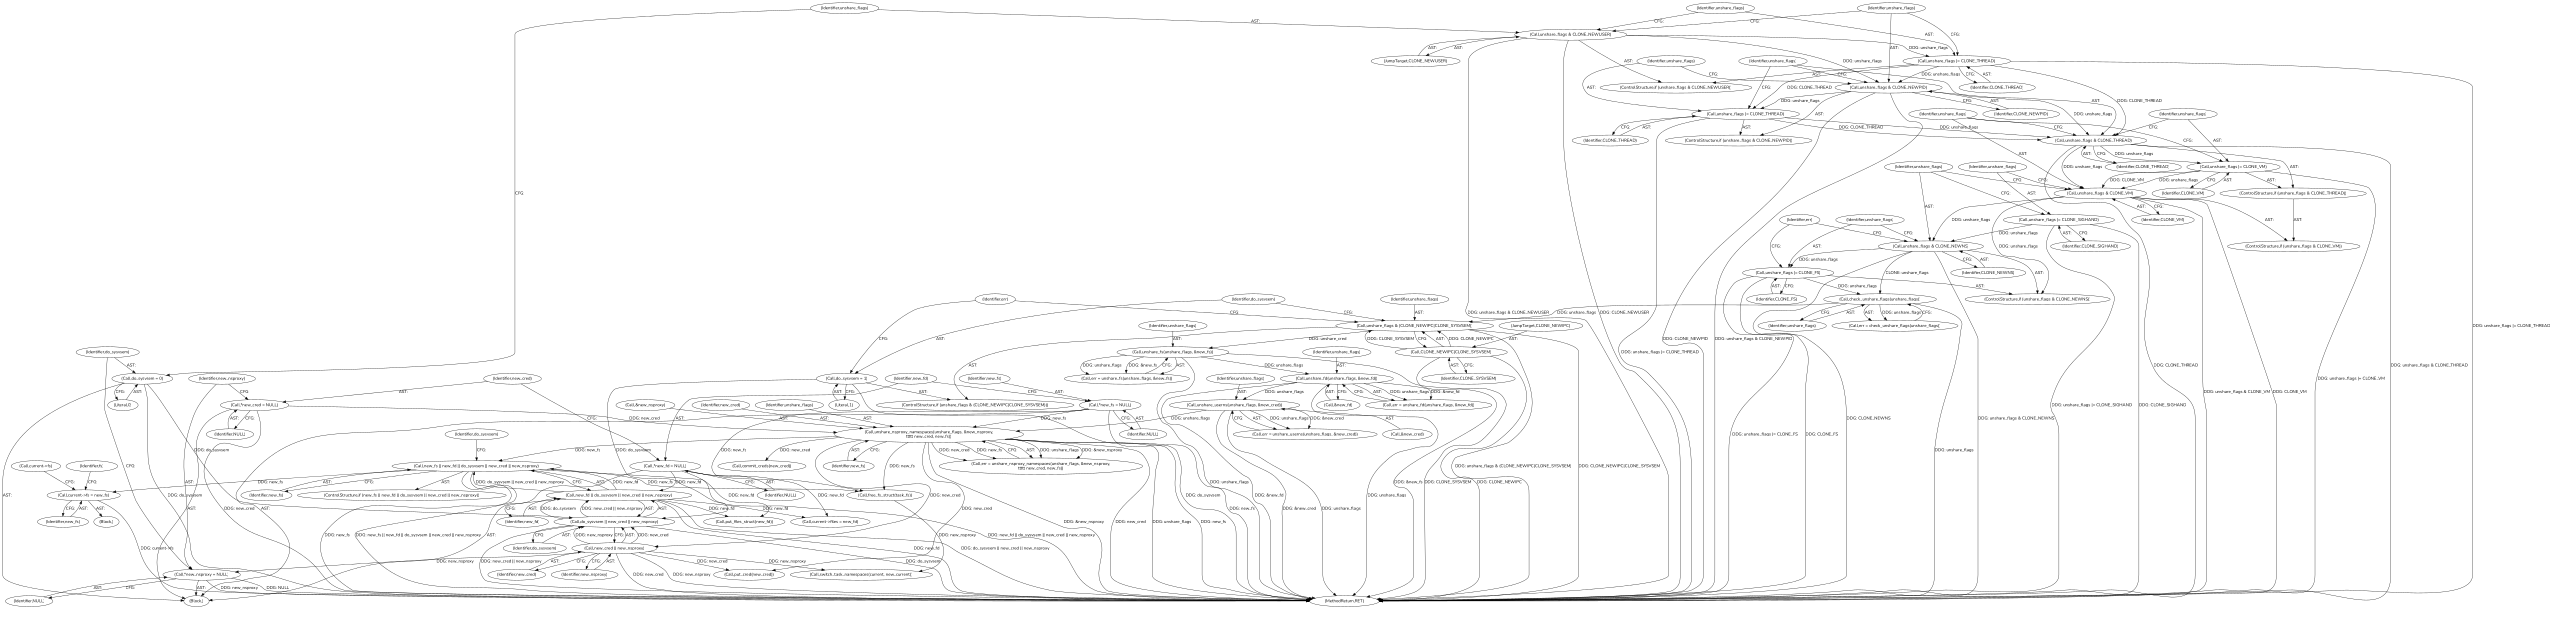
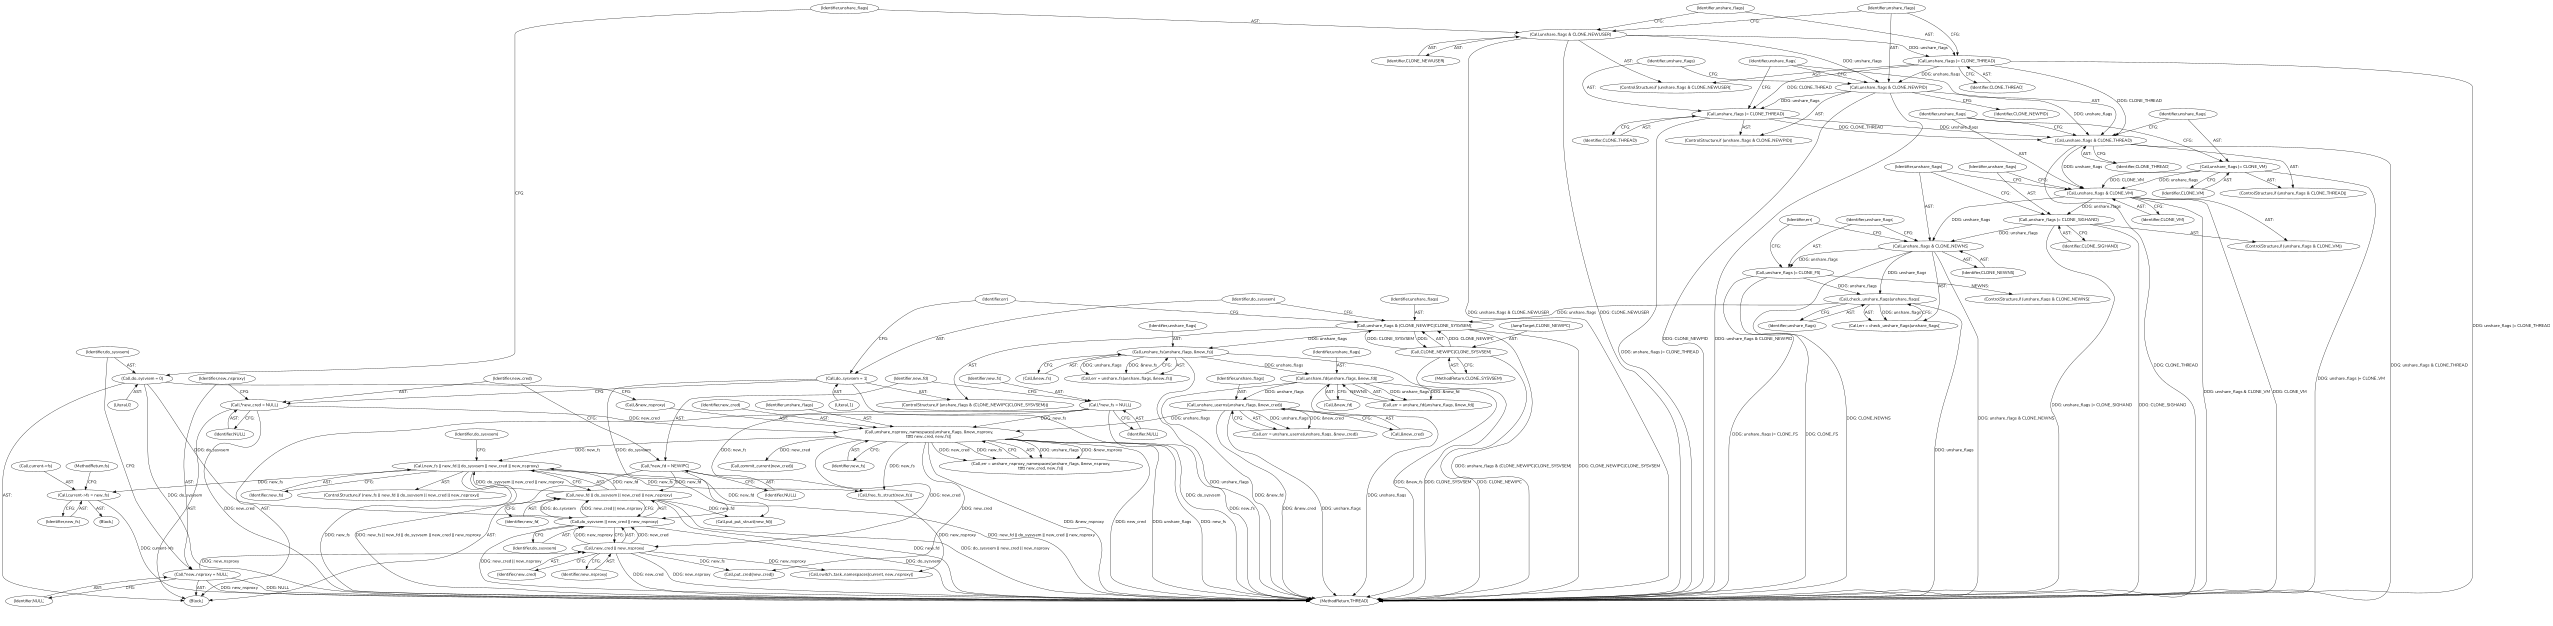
node "(JumpTarget,CLONE_NEWUSER)": label "(JumpTarget,CLONE_NEWUSER)" -> "(Identifier,CLONE_NEWUSER)"
edge "(Identifier,CLONE_NEWPID)" -> "(Call,unshare_flags & CLONE_NEWPID)": removed, label "AST:"
edge "(Call,unshare_flags & CLONE_THREAD)" -> "(Call,unshare_flags |= CLONE_VM)": removed, label "DDG: unshare_flags"
edge "(ControlStructure,if (unshare_flags & CLONE_THREAD))" -> "(ControlStructure,if (unshare_flags & CLONE_VM))": now "(Call,unshare_flags |= CLONE_SIGHAND)" -> "(ControlStructure,if (unshare_flags & CLONE_VM))"
edge "(Call,unshare_flags & CLONE_VM)" -> "(ControlStructure,if (unshare_flags & CLONE_NEWNS))": now "(Call,unshare_flags & CLONE_VM)" -> "(Call,unshare_flags |= CLONE_SIGHAND)"
edge "(Call,unshare_flags & CLONE_NEWNS)" -> "(ControlStructure,if (unshare_flags & CLONE_NEWNS))": now "(Call,unshare_flags & CLONE_NEWNS)" -> "(Call,err = check_unshare_flags(unshare_flags))"
edge "(Call,unshare_flags & CLONE_NEWNS)" -> "(Identifier,CLONE_NEWNS)": label "CFG: " -> "AST: "
edge "(Call,unshare_flags & CLONE_NEWNS)" -> "(Call,check_unshare_flags(unshare_flags))": label "CLONE: unshare_flags" -> "DDG: unshare_flags"
edge "(Call,unshare_flags |= CLONE_FS)" -> "(ControlStructure,if (unshare_flags & CLONE_NEWNS))": label "AST: " -> "NEWNS: "
node "(Identifier,CLONE_FS)": removed
edge "(Call,unshare_flags & (CLONE_NEWIPC|CLONE_SYSVSEM))" -> "(Call,unshare_fs(unshare_flags, &new_fs))": label "DDG: unshare_cred" -> "DDG: unshare_flags"
edge "(Call,unshare_flags & (CLONE_NEWIPC|CLONE_SYSVSEM))" -> "(Call,CLONE_NEWIPC|CLONE_SYSVSEM)": label "CFG: " -> "DDG: "
node "(Call,&new_fs)": added
node "(Identifier,CLONE_SYSVSEM)": label "(Identifier,CLONE_SYSVSEM)" -> "(MethodReturn,CLONE_SYSVSEM)"
edge "(Call,do_sysvsem = 0)" -> "(Literal,0)": now "(Call,do_sysvsem = 0)" -> "(Call,&new_nsproxy)"
edge "(Call,do_sysvsem = 1)" -> "(Literal,1)": now "(Call,do_sysvsem = 1)" -> "(Call,*new_cred = NULL)"
edge "(Call,err = unshare_fd(unshare_flags, &new_fd))" -> "(Call,unshare_fd(unshare_flags, &new_fd))": label "CFG: " -> "NEWNS: "
edge "(Call,unshare_userns(unshare_flags, &new_cred))" -> "(Call,&new_cred)": added, label "CFG:"
node "(Identifier,fs)": label "(Identifier,fs)" -> "(MethodReturn,fs)"
node "(Call,*new_fd = NULL)": label "(Call,*new_fd = NULL)" -> "(Call,*new_fd = NEWIPC)"
node "(Call,commit_creds(new_cred))": label "(Call,commit_creds(new_cred))" -> "(Call,commit_current(new_cred))"
edge "(Call,current->fs)" -> "(Call,current->fs = new_fs)": label "CFG: " -> "AST: "
node "(Call,free_fs_struct(task_fs))": label "(Call,free_fs_struct(task_fs))" -> "(Call,free_fs_struct(new_fs))"
edge "(Call,new_fd || do_sysvsem || new_cred || new_nsproxy)" -> "(Call,do_sysvsem || new_cred || new_nsproxy)": label "AST: " -> "CFG: "
node "(Call,put_files_struct(new_fd))": label "(Call,put_files_struct(new_fd))" -> "(Call,put_put_struct(new_fd))"
node "(Call,current->files = new_fd)": removed
edge "(Call,new_cred || new_nsproxy)" -> "(Call,*new_nsproxy = NULL)": reversed
edge "(Call,new_cred || new_nsproxy)" -> "(Call,put_cred(new_cred))": label "DDG: new_cred" -> "DDG: new_fs"
node "(Call,switch_task_namespaces(current, new_current))": label "(Call,switch_task_namespaces(current, new_current))" -> "(Call,switch_task_namespaces(current, new_nsproxy))"
node "(MethodReturn,RET)": label "(MethodReturn,RET)" -> "(MethodReturn,THREAD)"
